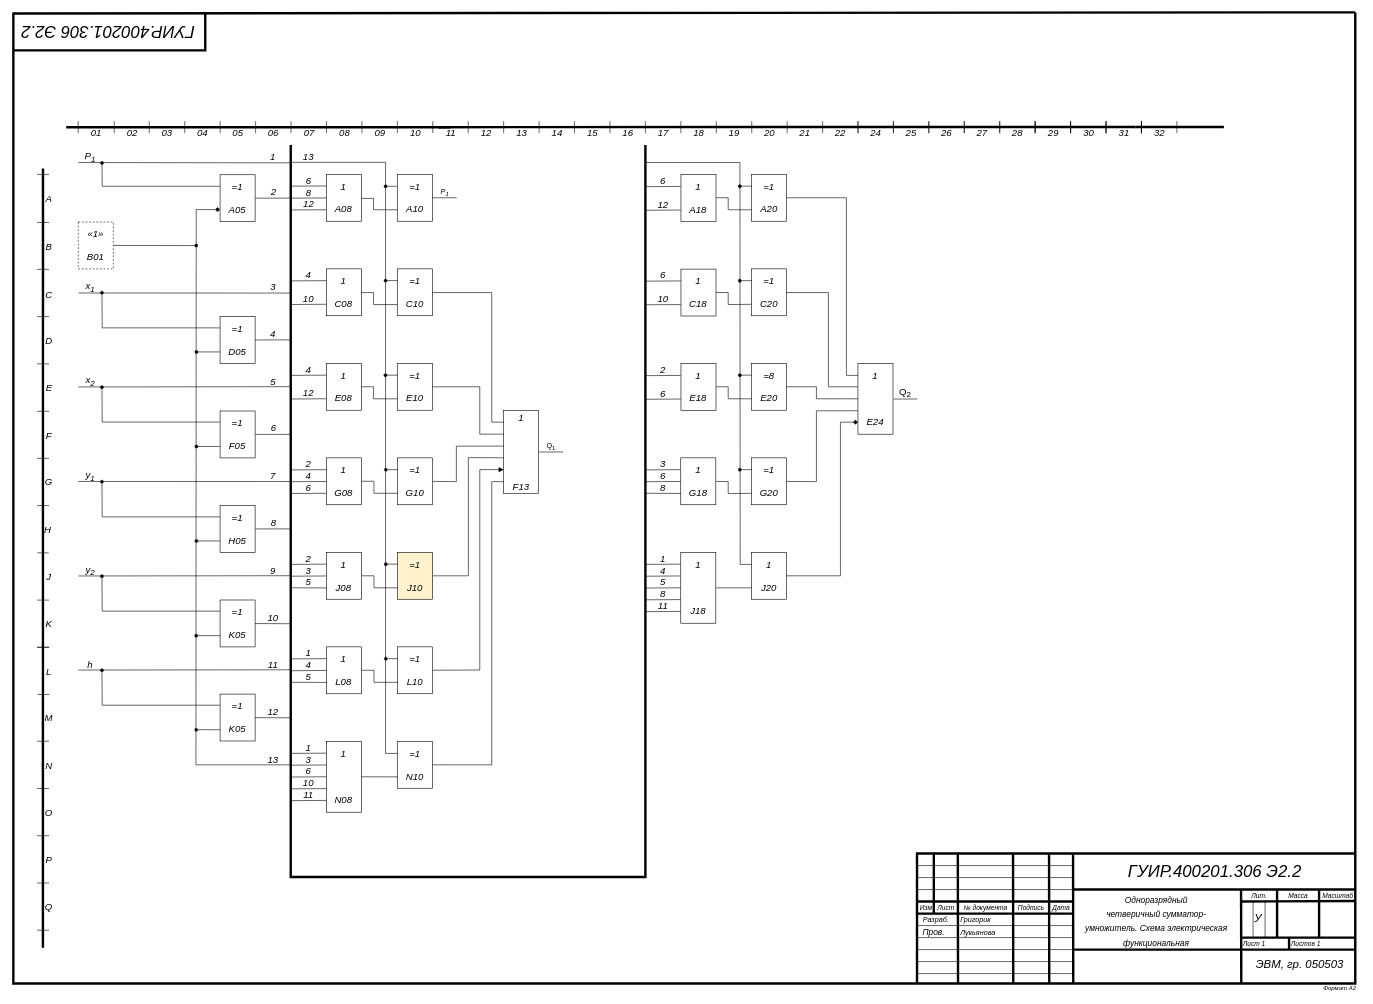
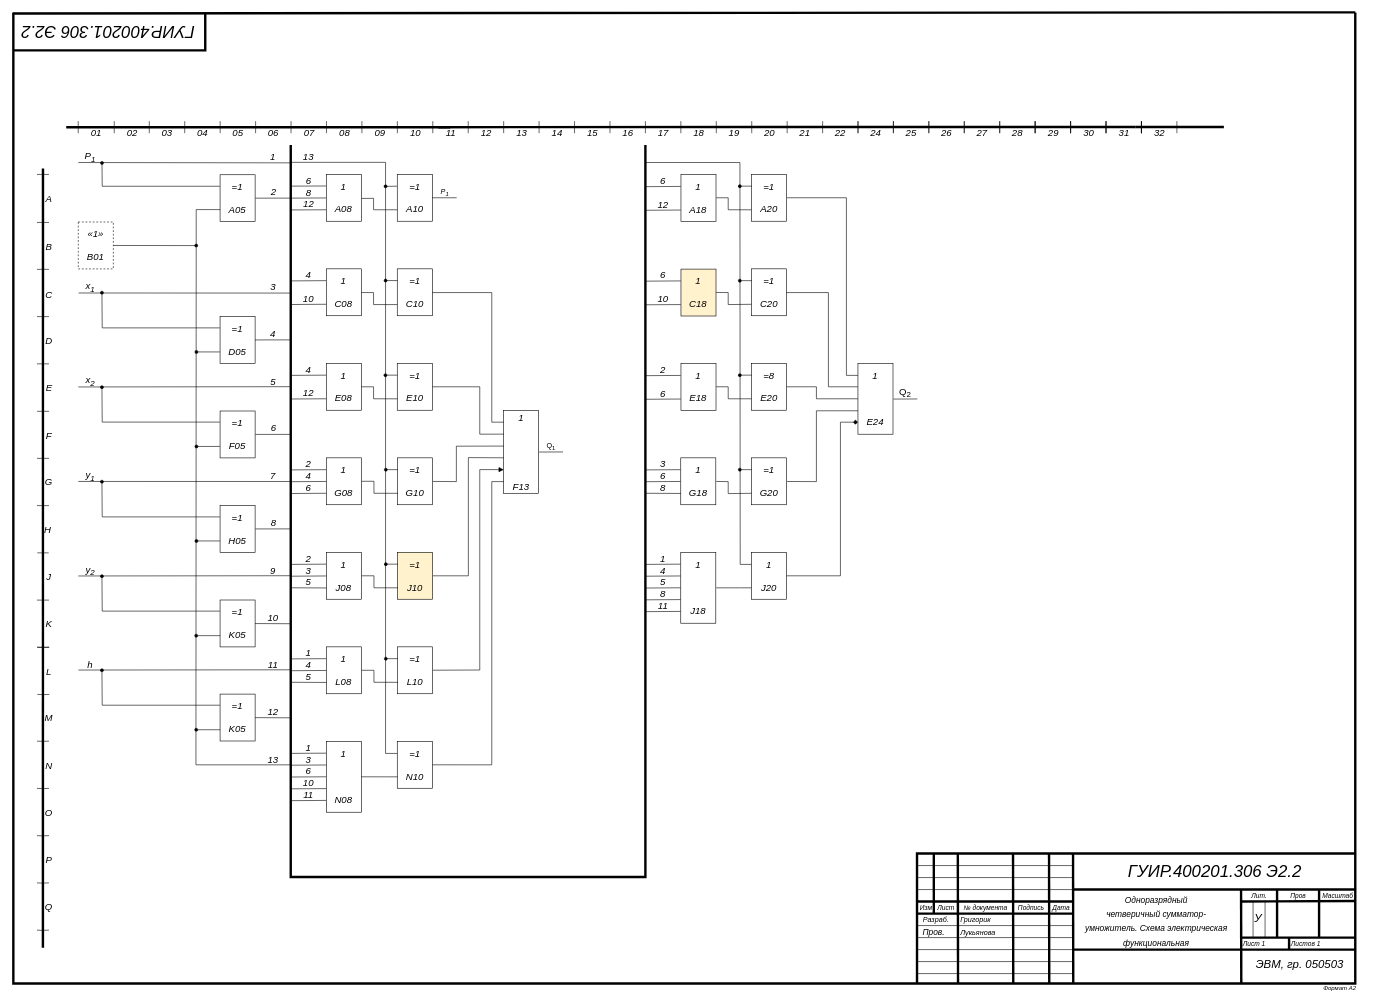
edge "«1» B01" -> "=1 A05": arrowhead diamond -> none
node "1 C18": fillcolor #ffffff -> #fff2cc
node "Масса": label "Масса" -> "Пров"
